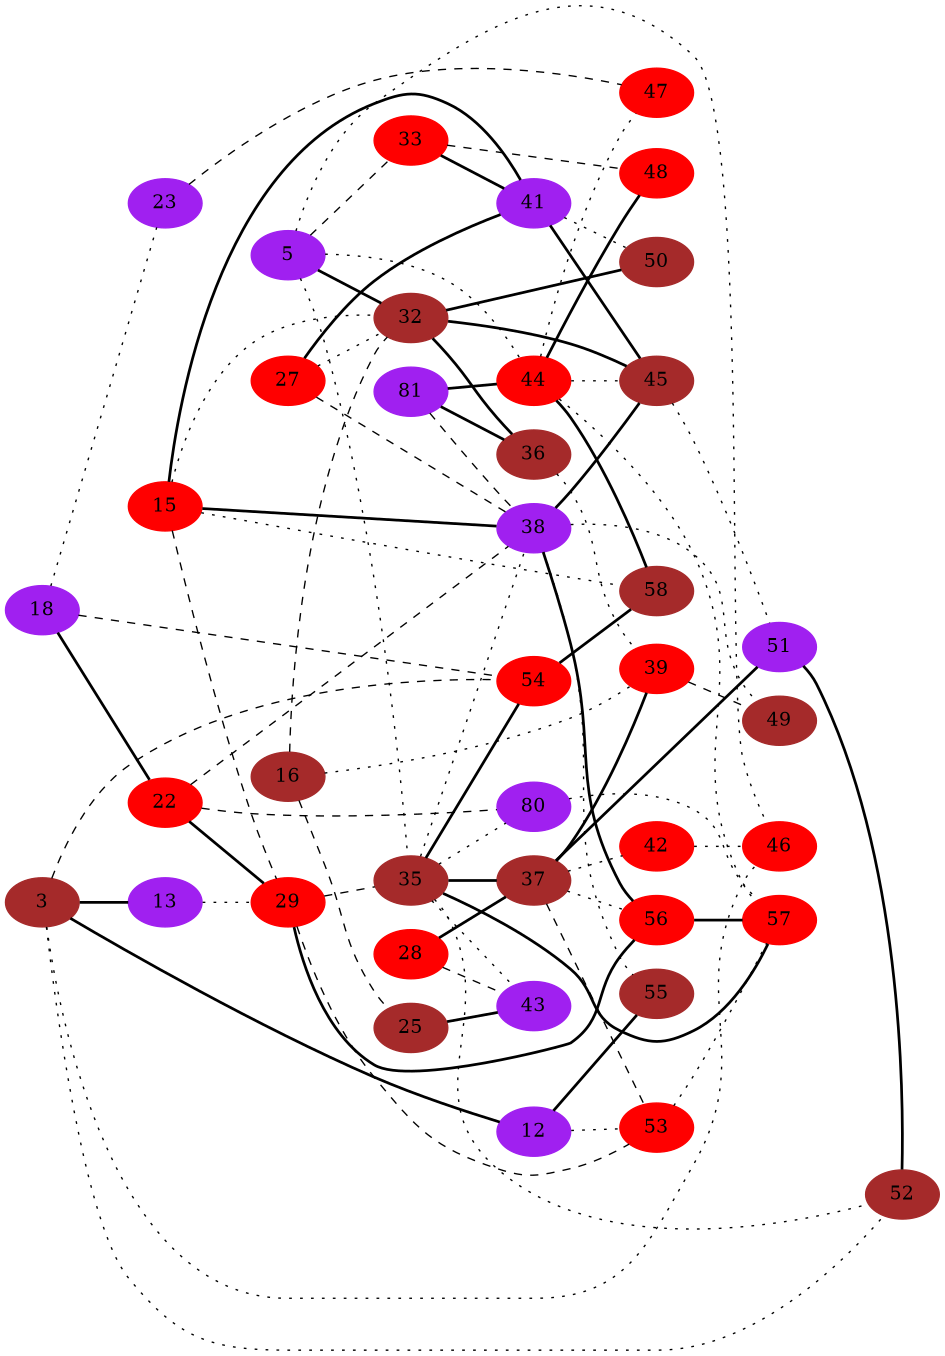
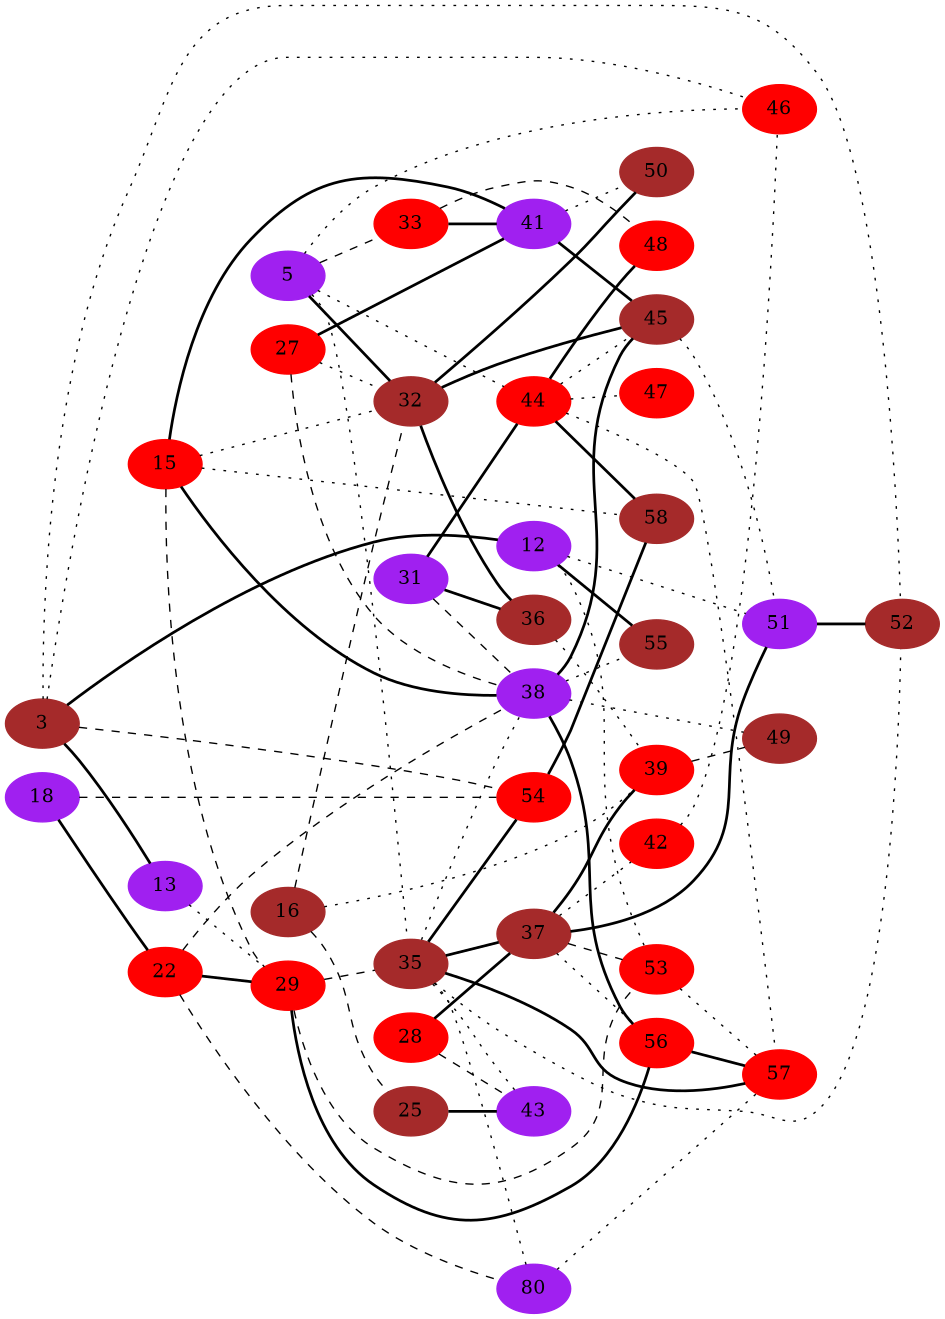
node "23": removed
node "81": label "81" -> "31"
edge "12" -- "51": added
